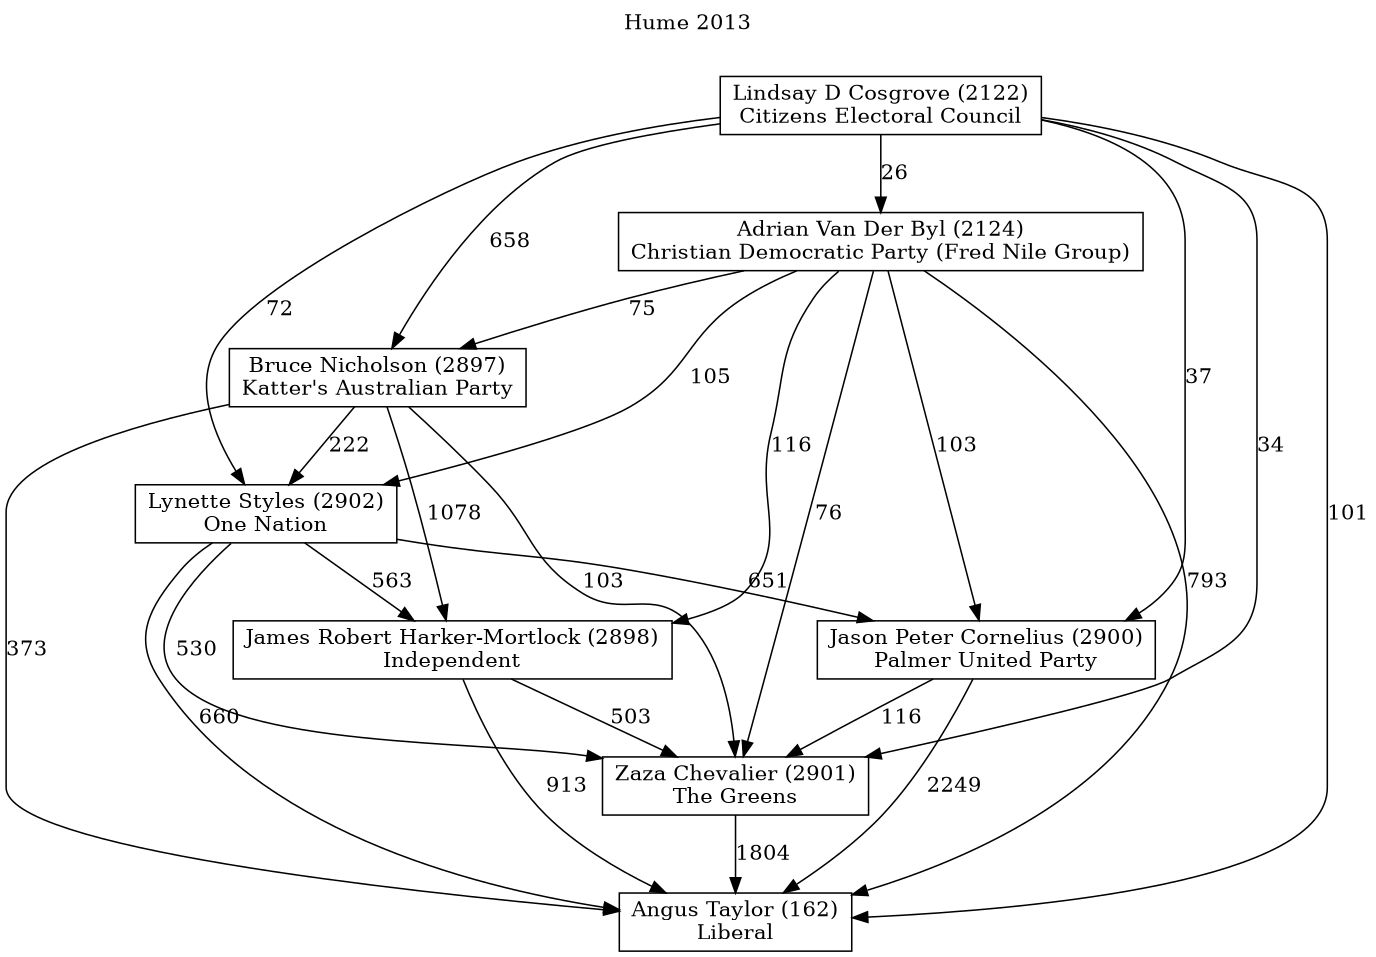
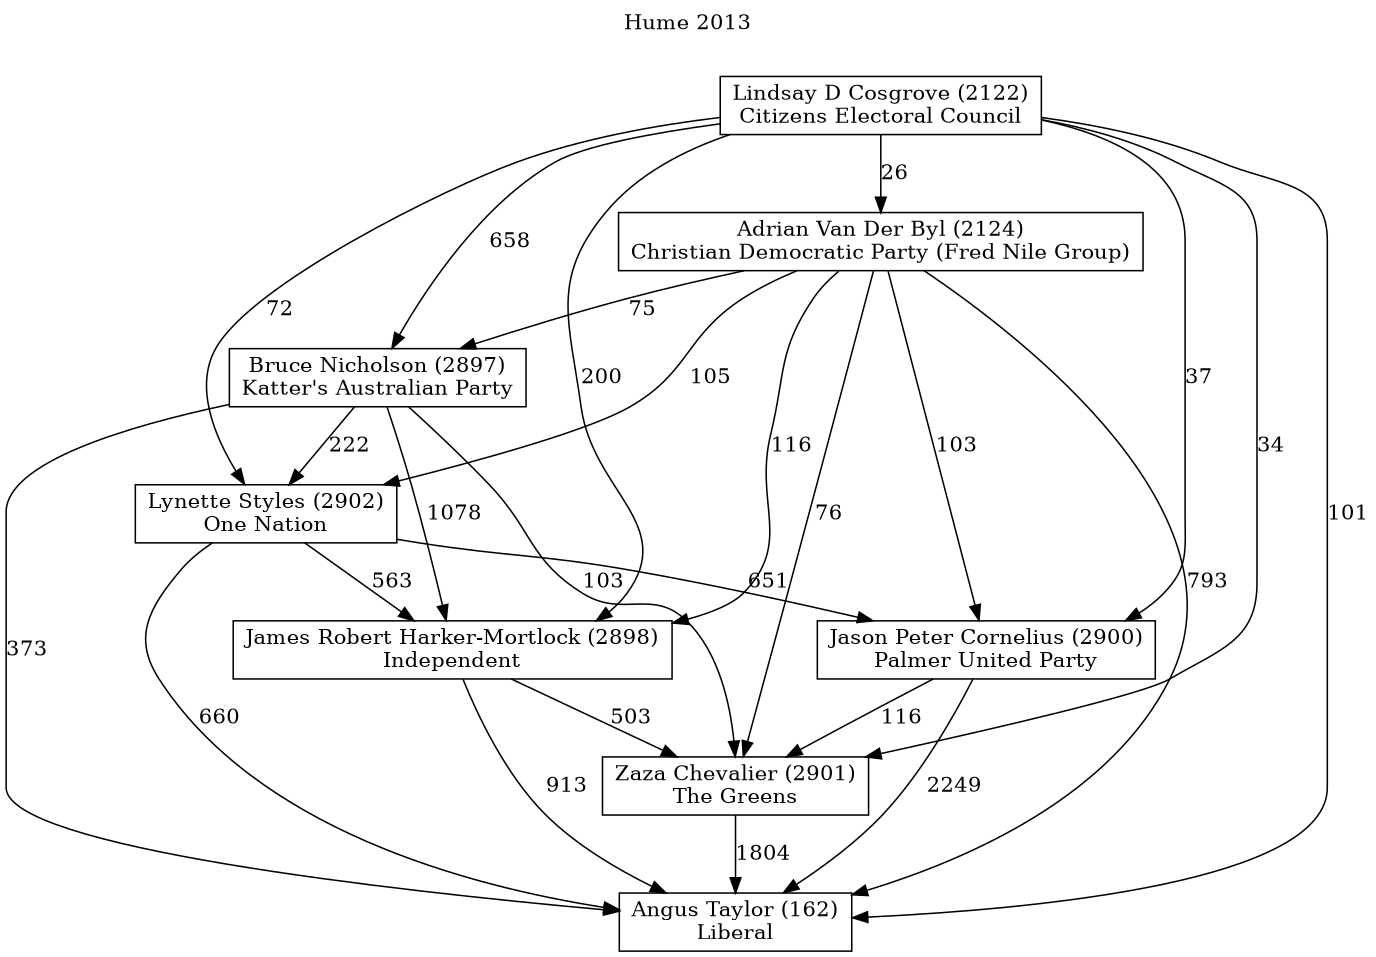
edge "Lindsay D Cosgrove (2122) Citizens Electoral Council" -> "James Robert Harker-Mortlock (2898) Independent": added, label "200"
edge "Lynette Styles (2902) One Nation" -> "Zaza Chevalier (2901) The Greens": removed, label "530"
